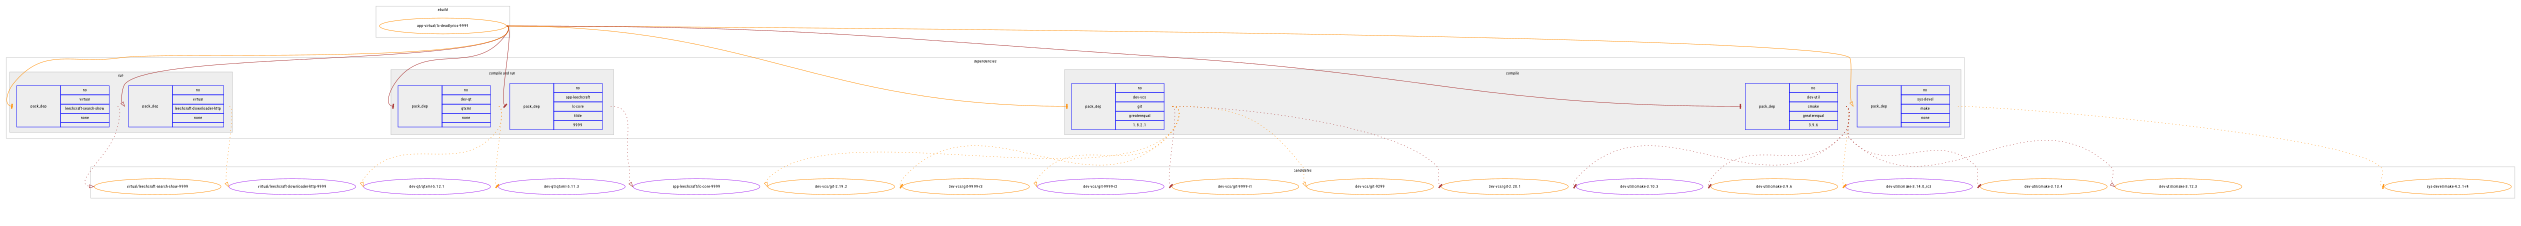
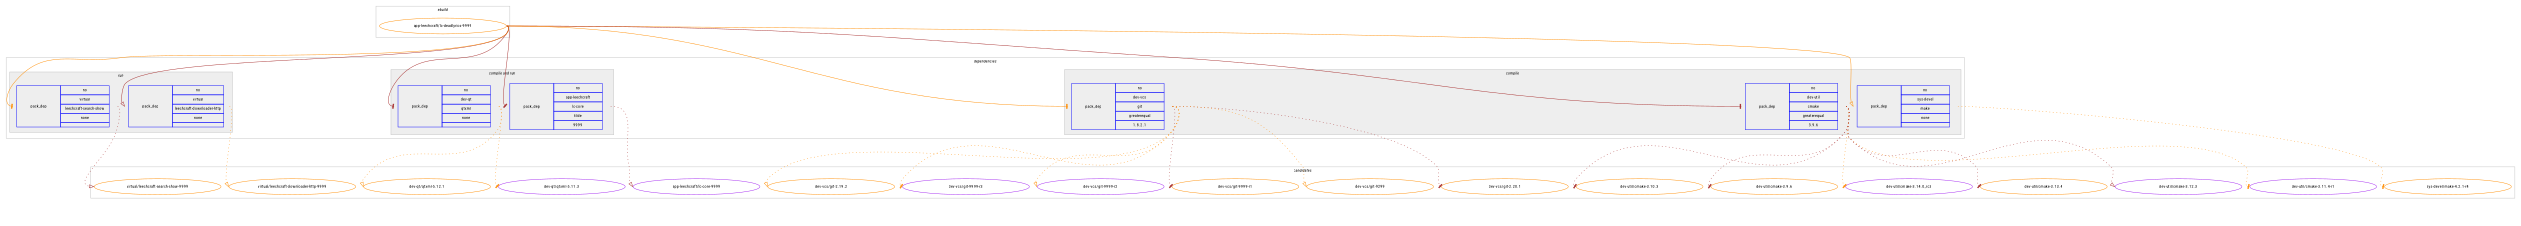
node "app-virtual/lc-deadlyrics-9999": label "app-virtual/lc-deadlyrics-9999" -> "app-leechcraft/lc-deadlyrics-9999"
node "virtual/leechcraft-downloader-http-9999": color purple -> darkorange
node "dev-qt/qtxml-5.12.1": color purple -> darkorange
node "dev-vcs/git-9999-r3": color darkorange -> purple
node "dev-util/cmake-3.10.3": color purple -> darkorange
node "dev-util/cmake-3.12.3": color darkorange -> purple
node "dev-util/cmake-3.11.4-r1": added
